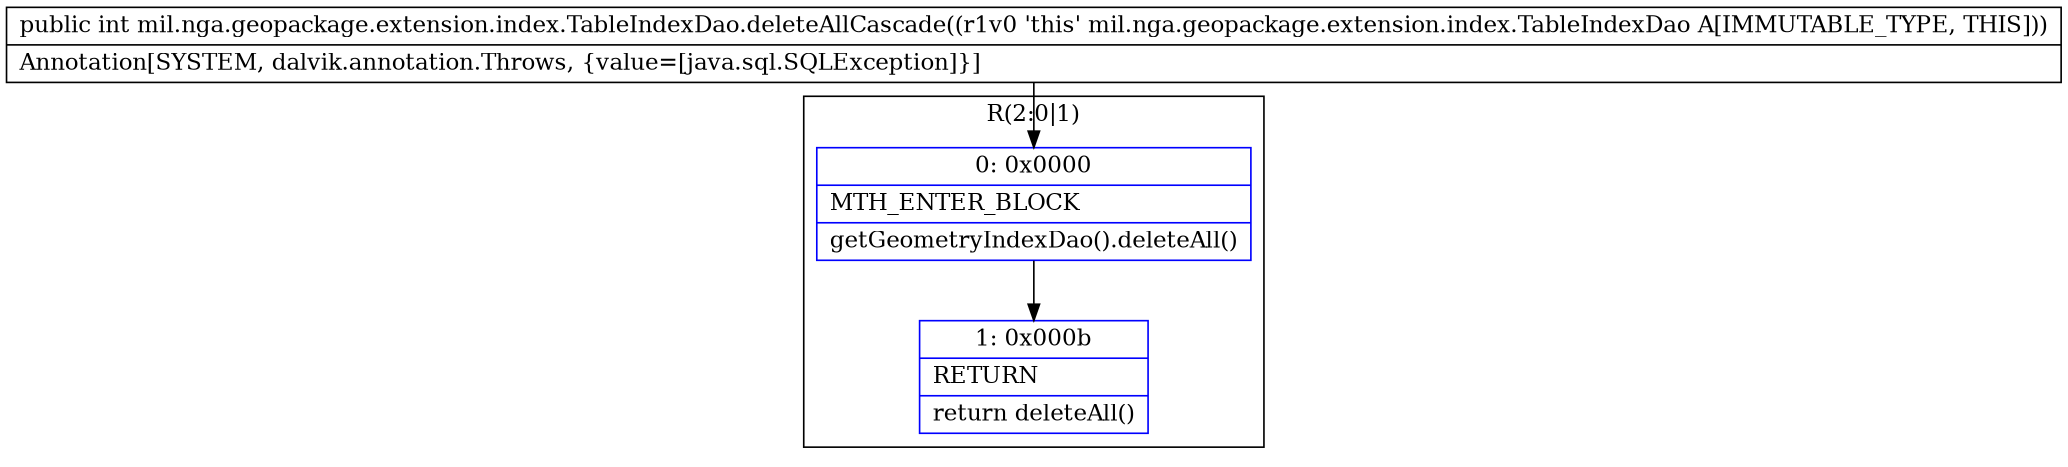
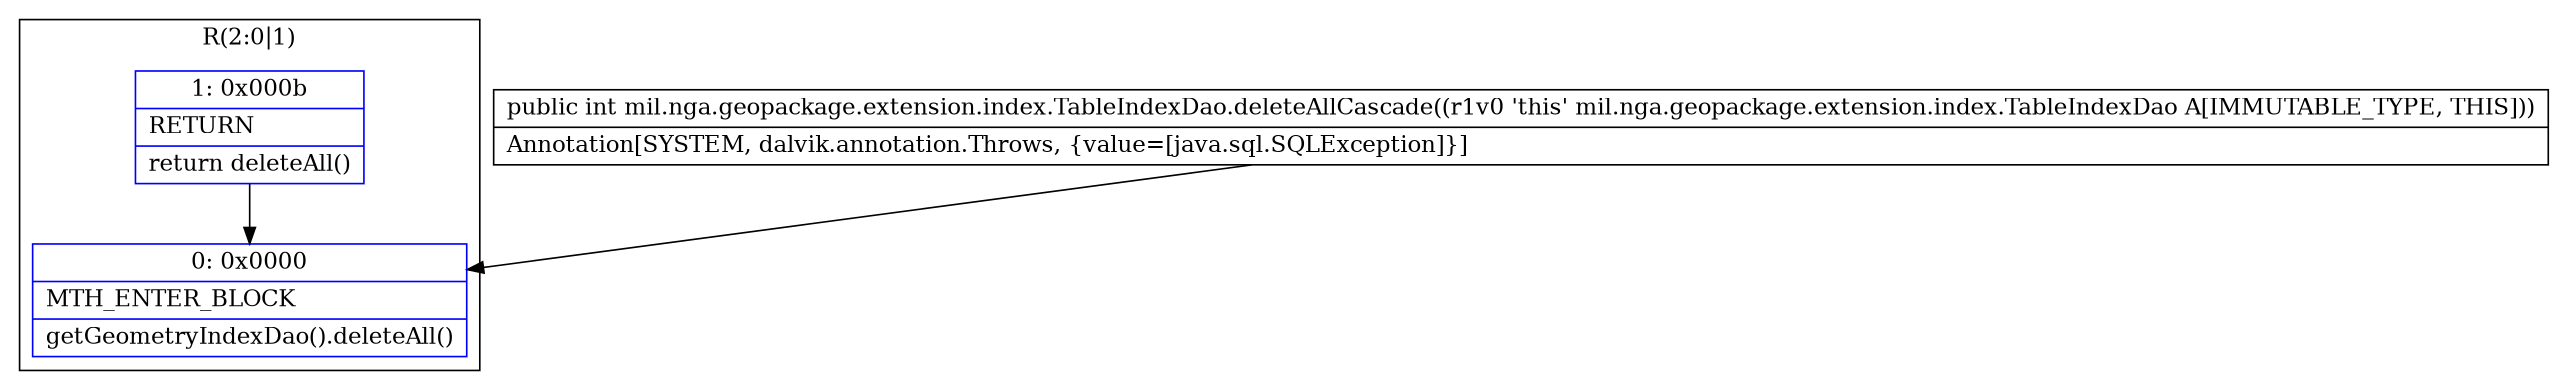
edge "0: 0x0000" -> "1: 0x000b": reversed
